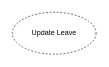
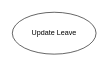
node "Update Leave": style dashed -> solid
